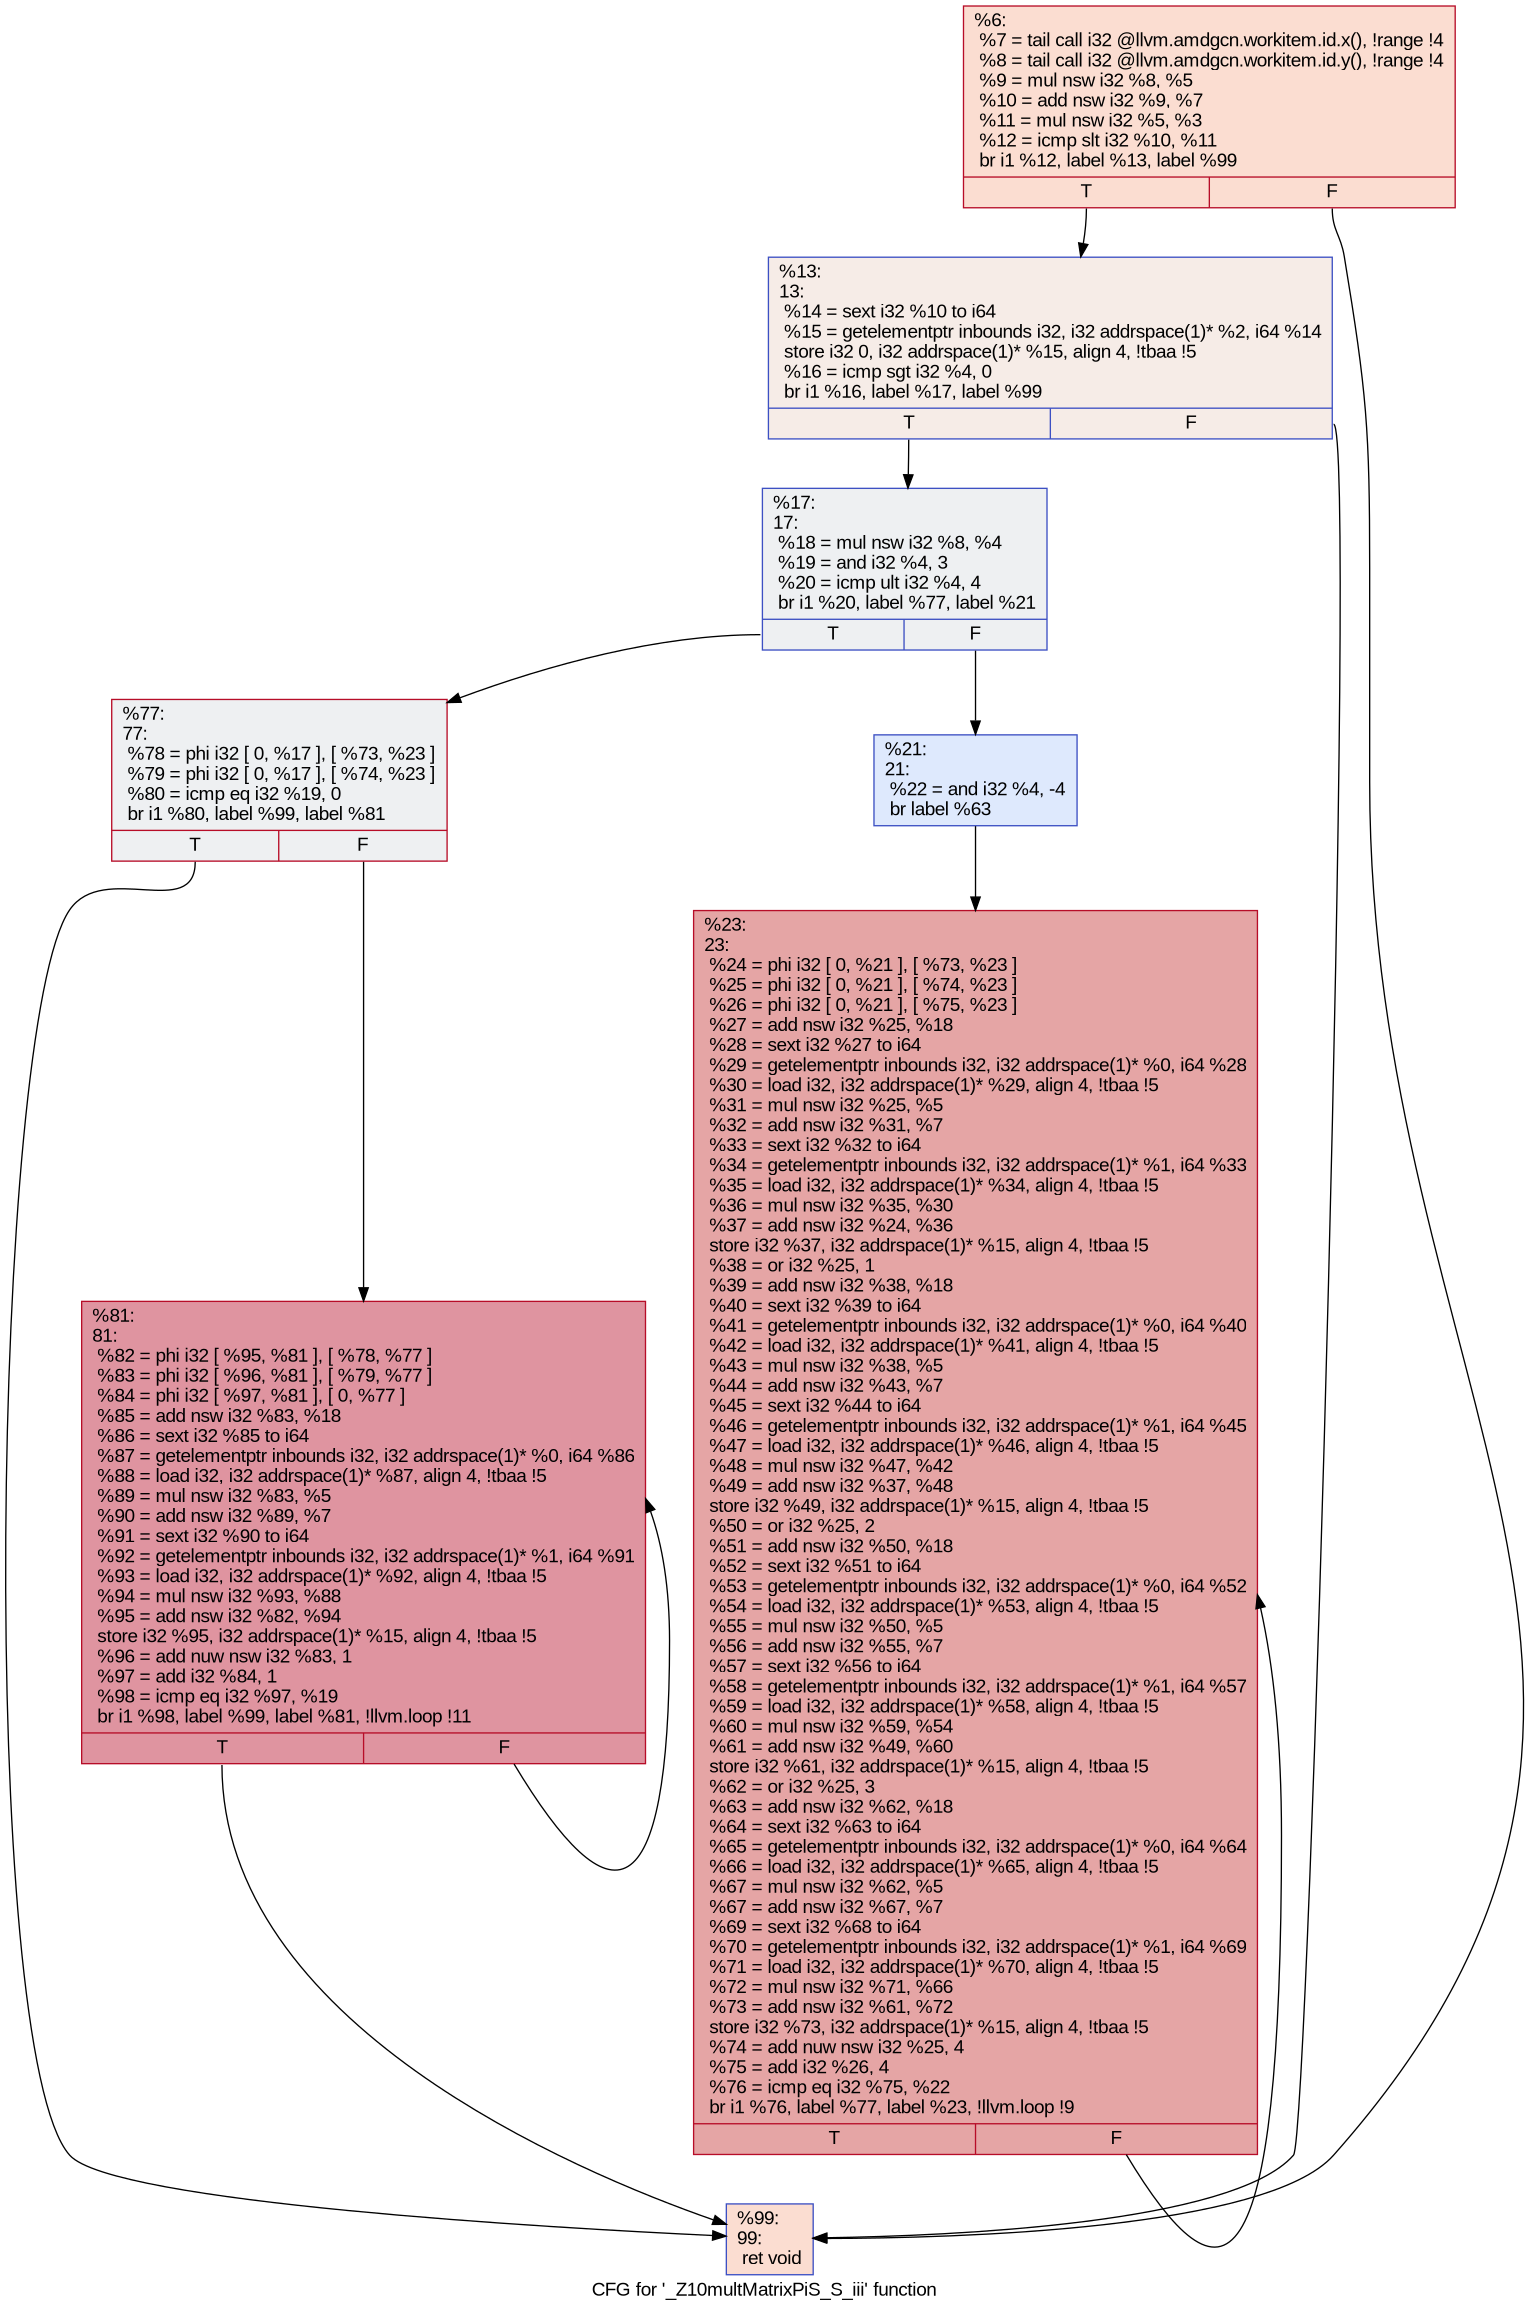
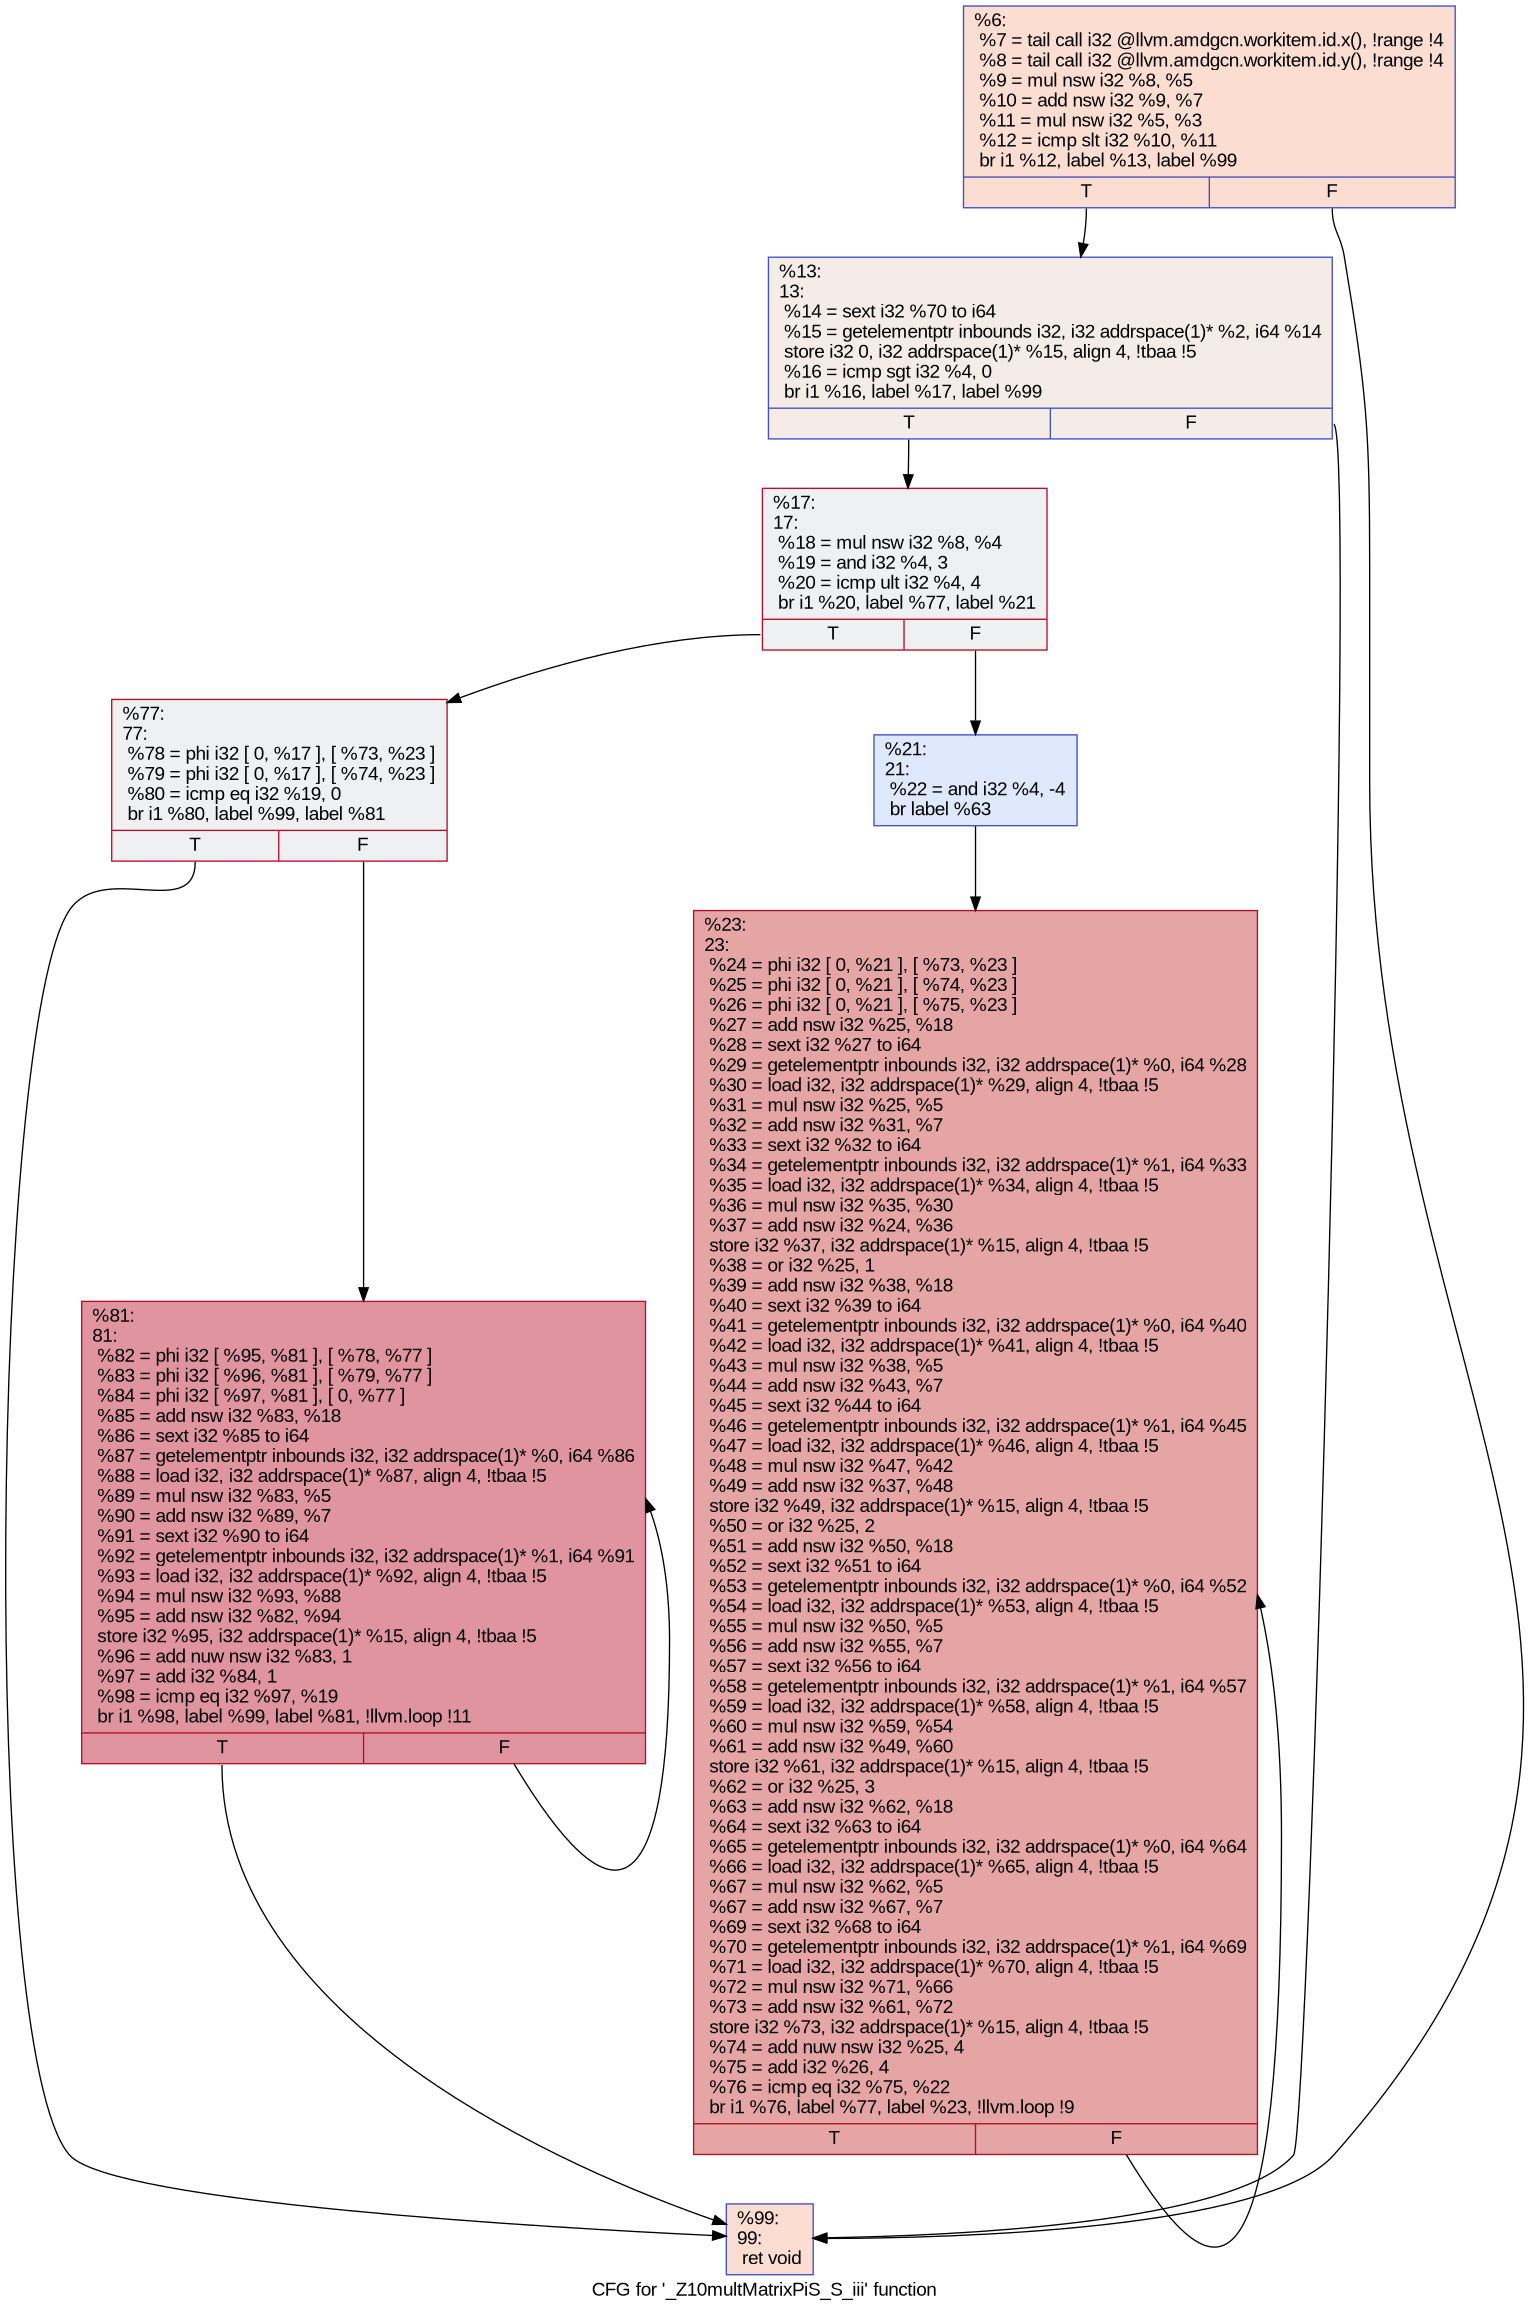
node "%6:": color #b70d28ff -> #3d50c3ff
node "%13:": text "%14 = sext i32 %10 to i64" -> "%14 = sext i32 %70 to i64"
node "%17:": color #3d50c3ff -> #b70d28ff
